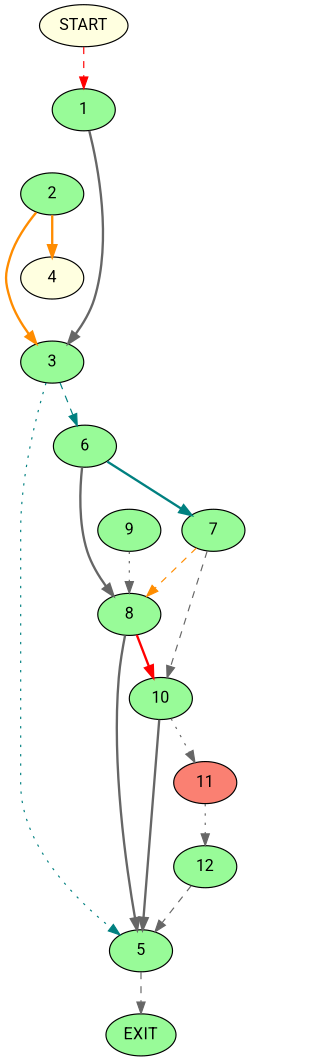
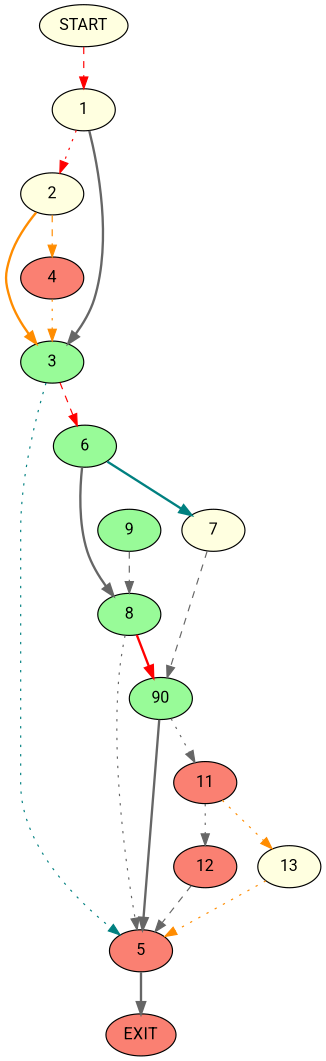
node "1": fillcolor palegreen -> lightyellow
edge "1" -> "2": added
node "2": fillcolor palegreen -> lightyellow
edge "2" -> "4": style bold -> dashed
node "4": fillcolor lightyellow -> salmon
edge "4" -> "3": added
edge "3" -> "6": color teal -> red
node "7": fillcolor palegreen -> lightyellow
edge "9" -> "8": style dotted -> dashed
edge "7" -> "8": removed
node "10": label "10" -> "90"
edge "8" -> "5": style bold -> dotted
node "12": fillcolor palegreen -> salmon
node "13": added
node "5": fillcolor palegreen -> salmon
edge "5" -> "EXIT": style dashed -> bold
node "EXIT": fillcolor palegreen -> salmon
